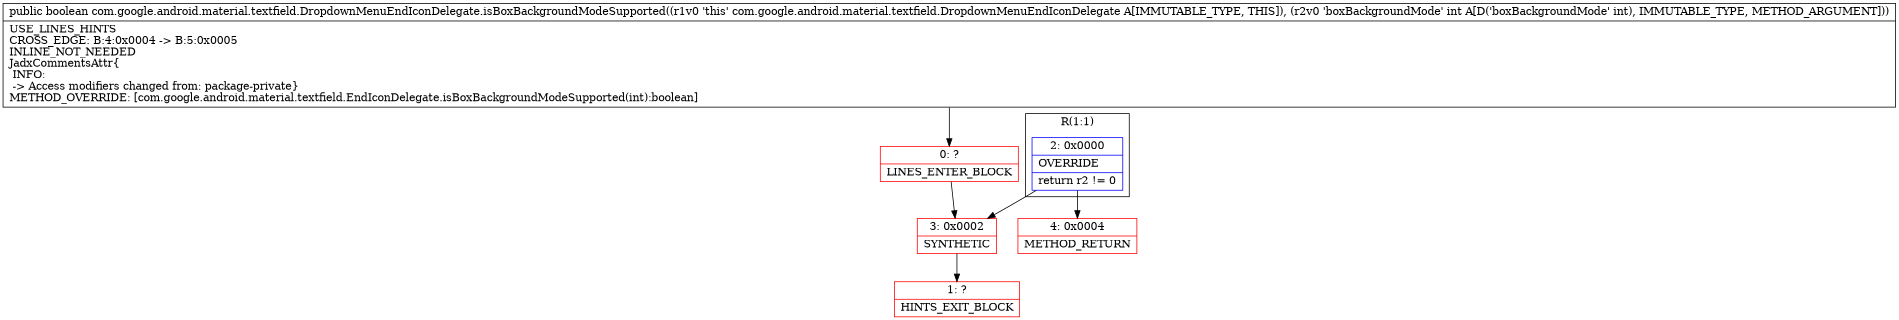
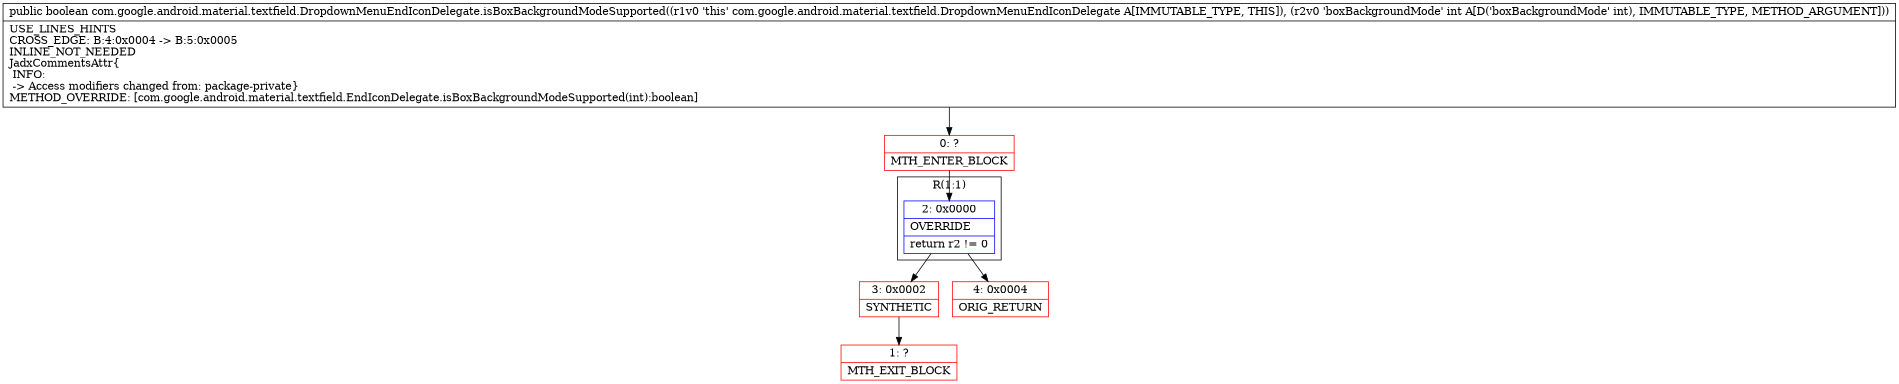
node "0: ?": text "LINES_ENTER_BLOCK" -> "MTH_ENTER_BLOCK"
edge "0: ?" -> "3: 0x0002": now "0: ?" -> "2: 0x0000"
node "4: 0x0004": text "METHOD_RETURN" -> "ORIG_RETURN"
node "1: ?": text "HINTS_EXIT_BLOCK" -> "MTH_EXIT_BLOCK"
